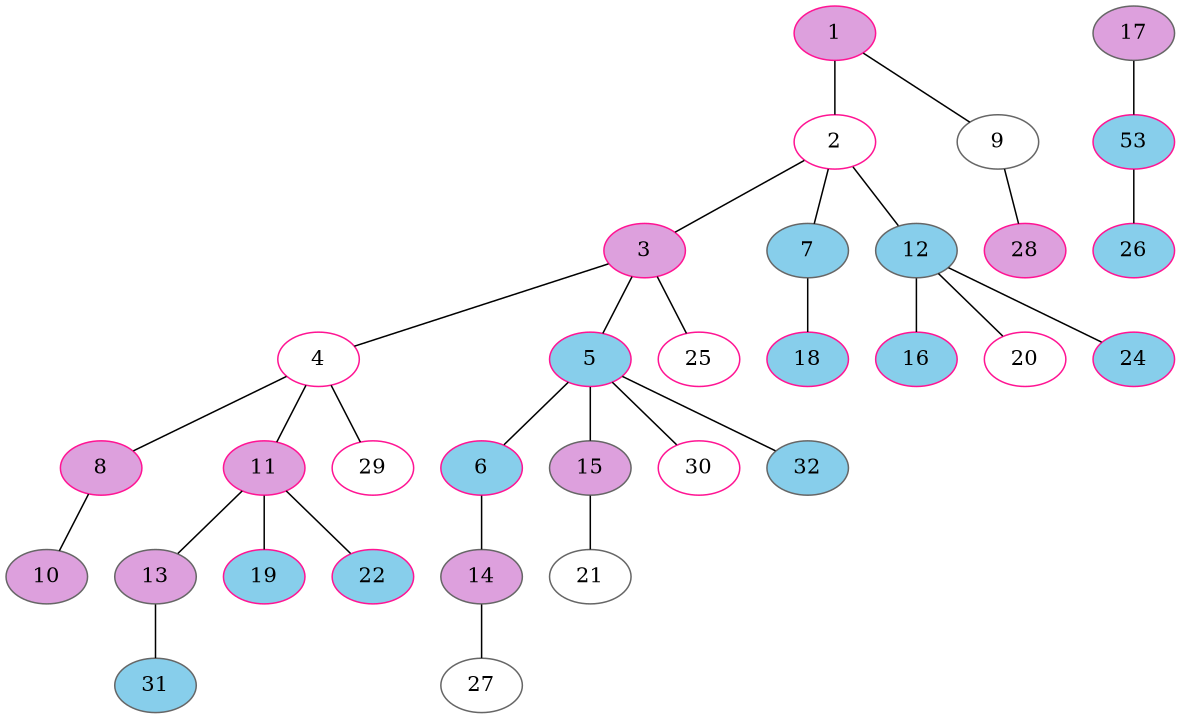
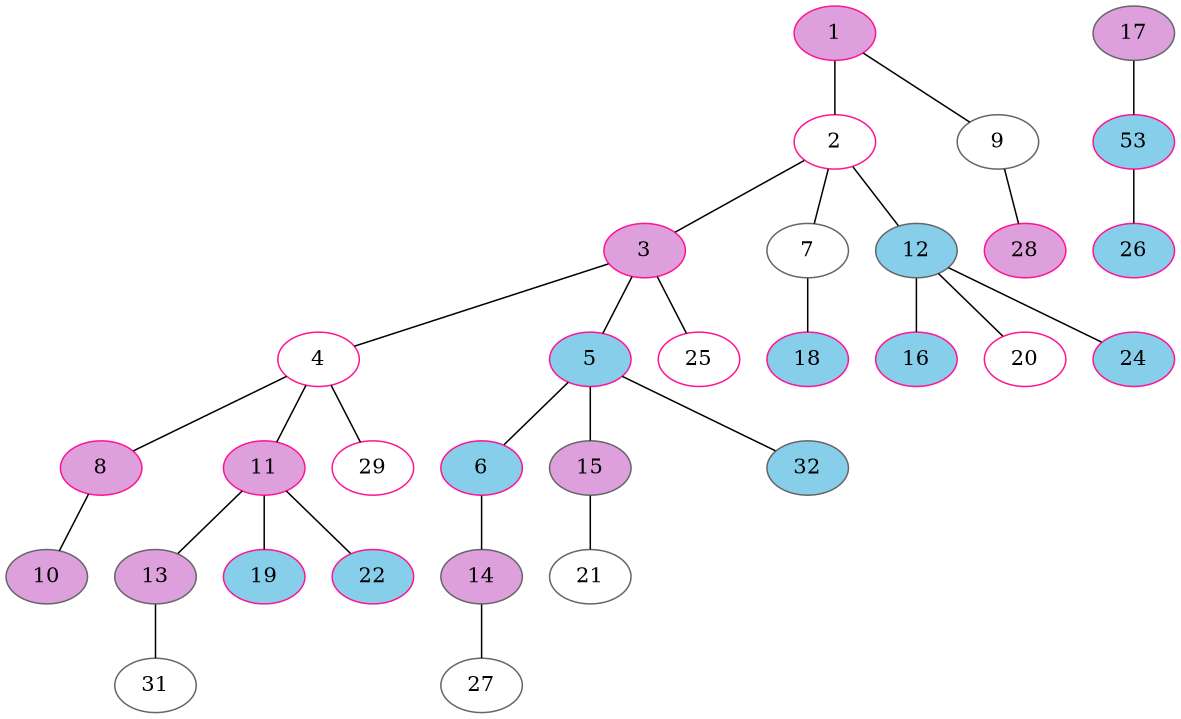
node "7": fillcolor skyblue -> white
node "30": removed
node "31": fillcolor skyblue -> white
